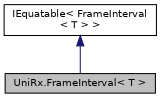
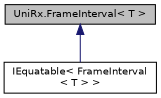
edge "UniRx.FrameInterval< T >" -> "IEquatable< FrameInterval < T > >": reversed
